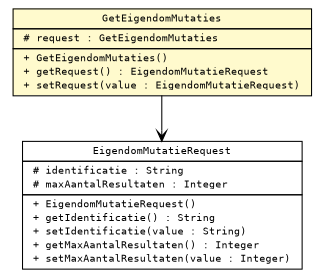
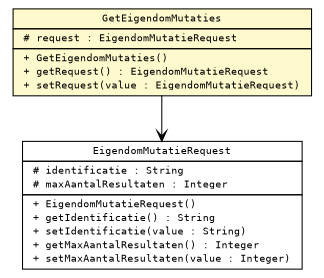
node "GetEigendomMutaties": text "# request : GetEigendomMutaties" -> "# request : EigendomMutatieRequest"
